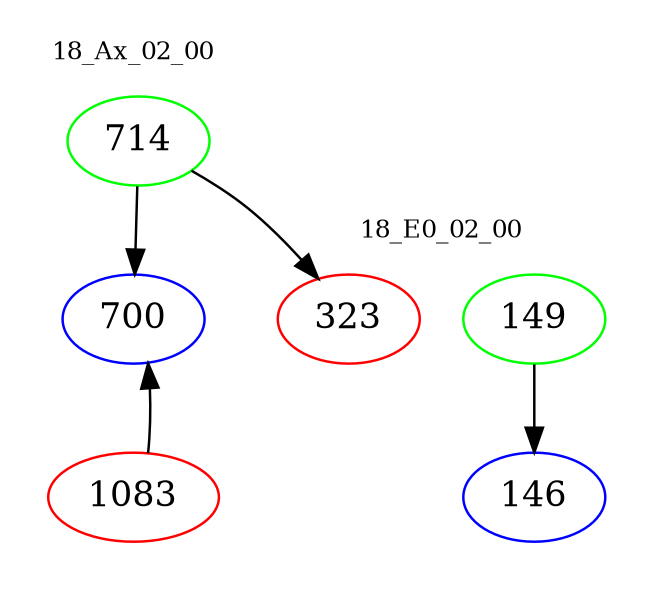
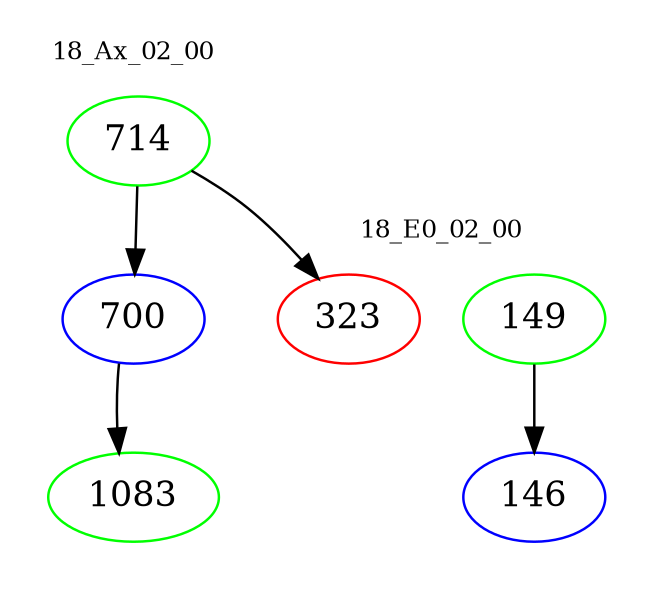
edge "1083" -> "700": reversed
node "1083": color red -> green
